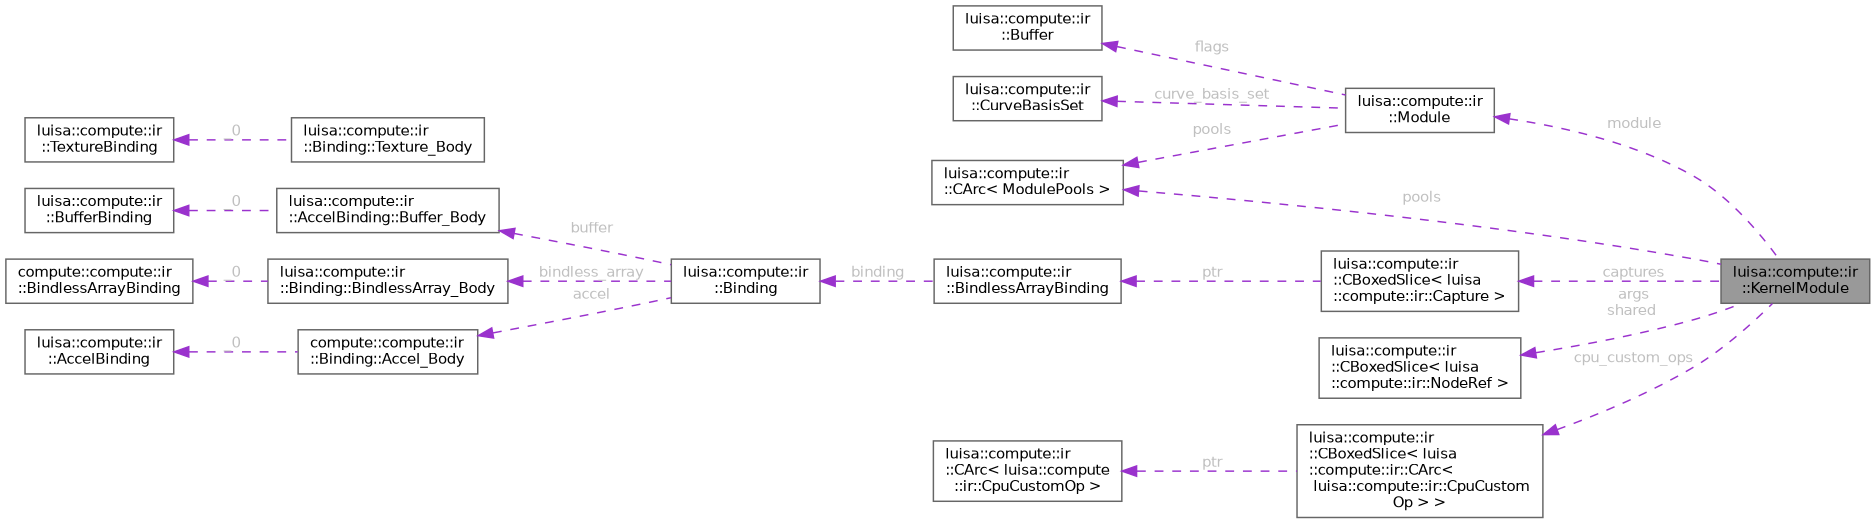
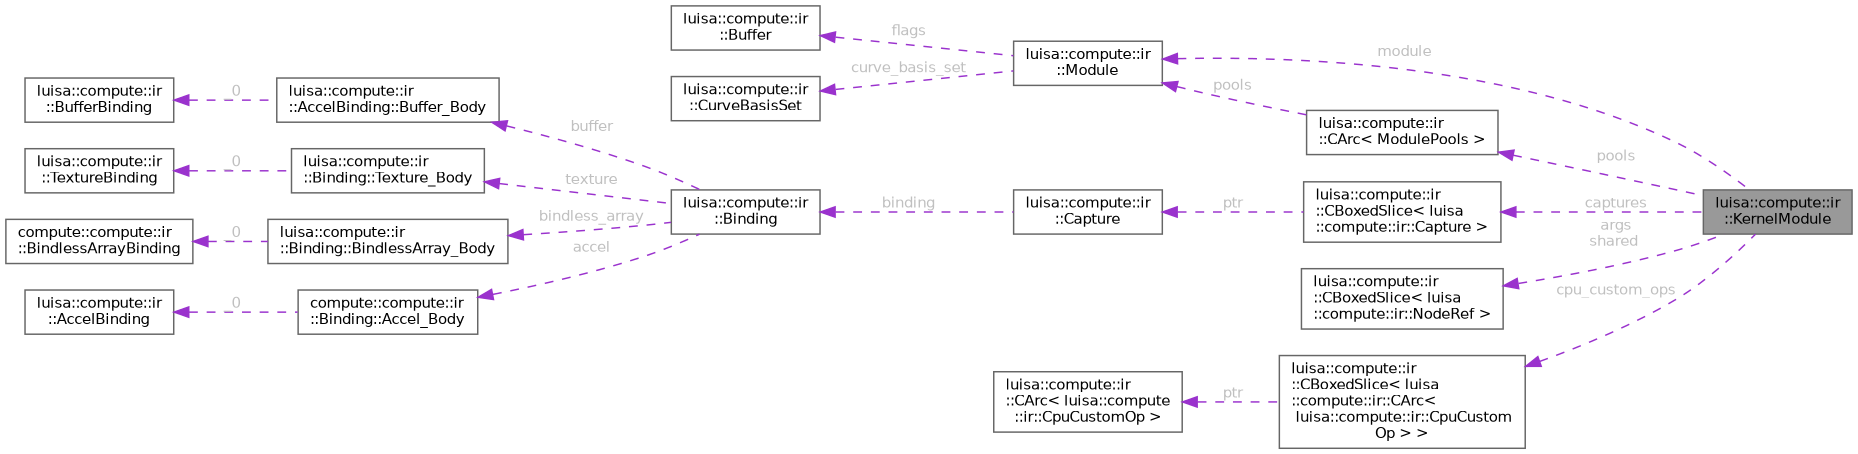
edge "luisa::compute::ir ::Module" -> "luisa::compute::ir ::CArc< ModulePools >": reversed
edge "luisa::compute::ir ::Binding" -> "luisa::compute::ir ::Binding::Texture_Body": added, label "texture"
node "luisa::compute::ir ::BindlessArrayBinding": label "luisa::compute::ir ::BindlessArrayBinding" -> "luisa::compute::ir ::Capture"
